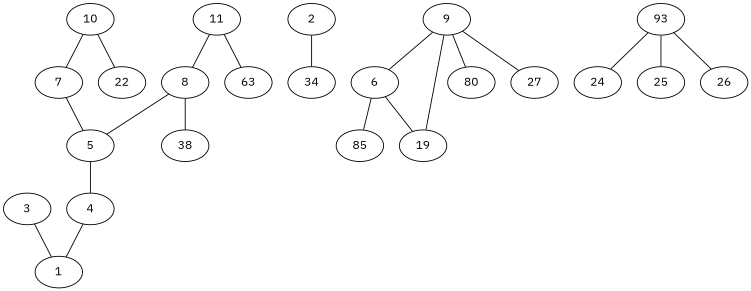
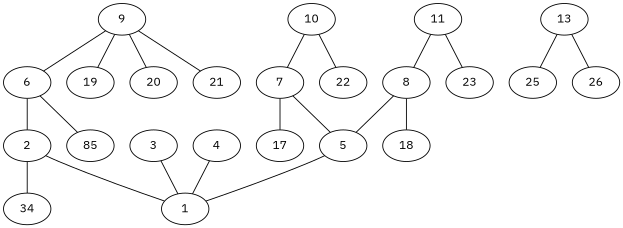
node "93": label "93" -> "13"
node "63": label "63" -> "23"
node "80": label "80" -> "20"
node "27": label "27" -> "21"
node "24": removed
edge "6" -- "19": now "6" -- "2"
node "38": label "38" -> "18"
node "17": added
edge "5" -- "4": now "5" -- "1"
edge "2" -- "1": added
